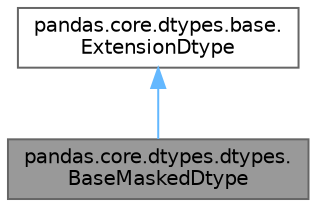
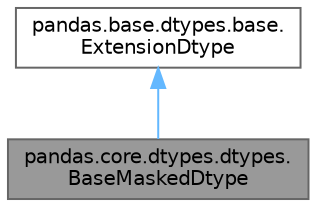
node "pandas.core.dtypes.base. ExtensionDtype": label "pandas.core.dtypes.base. ExtensionDtype" -> "pandas.base.dtypes.base. ExtensionDtype"
